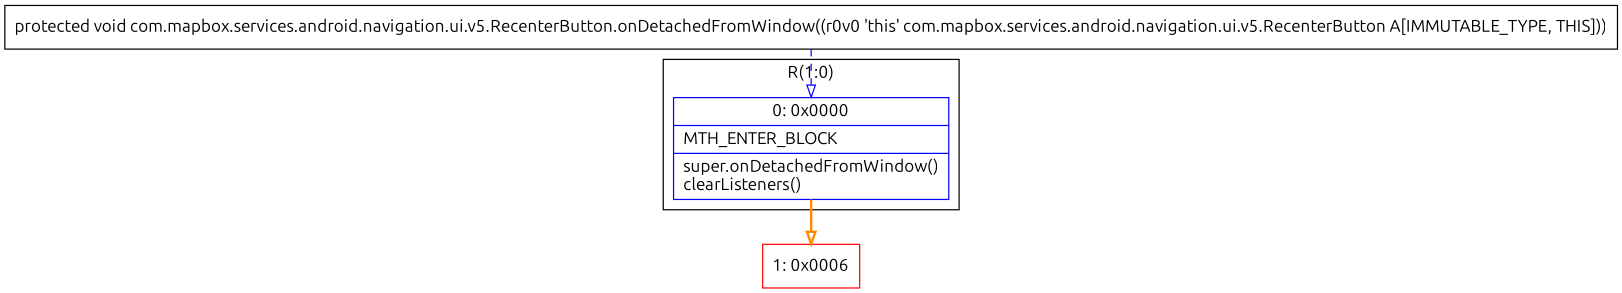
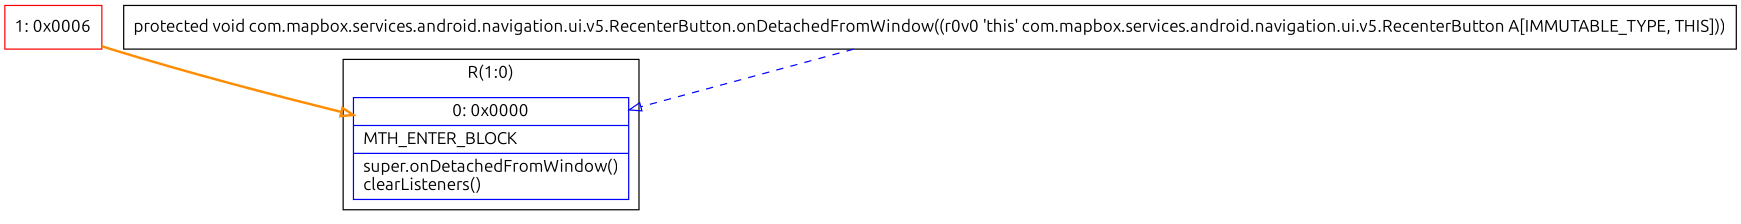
edge "0: 0x0000" -> "1: 0x0006": reversed
